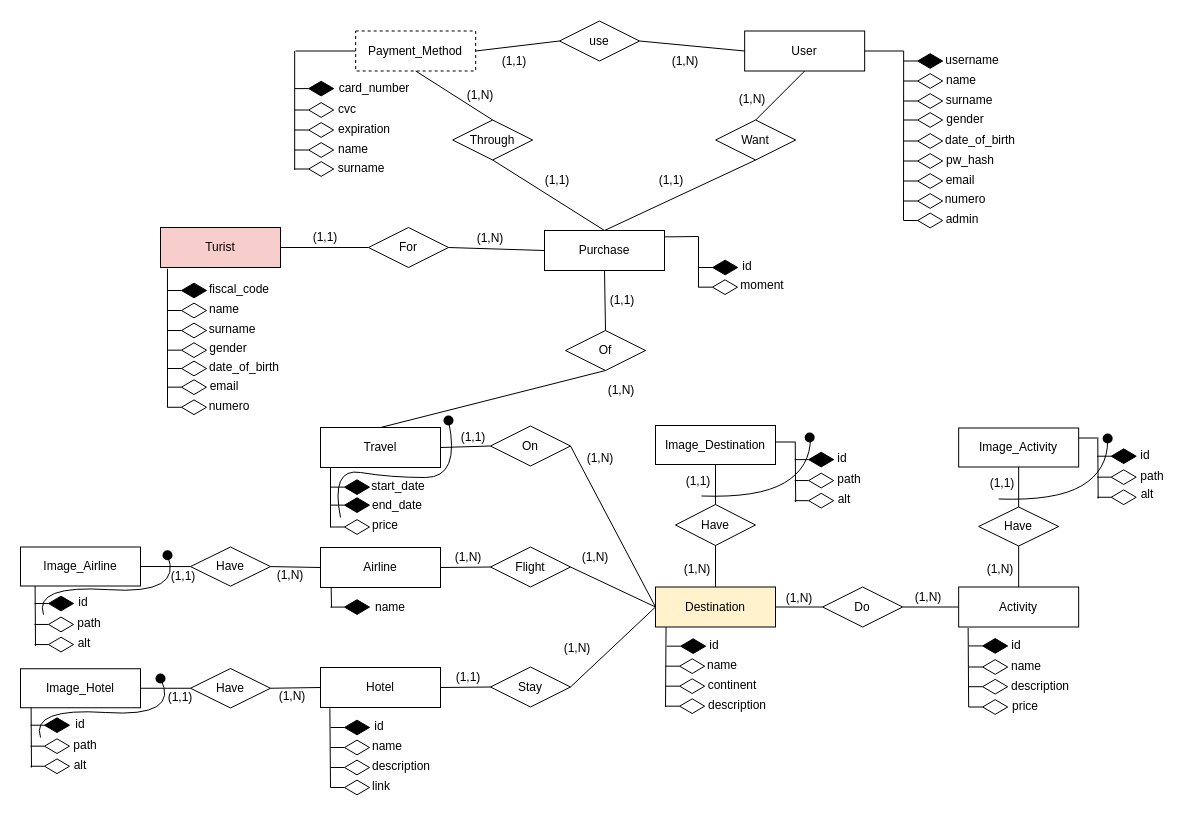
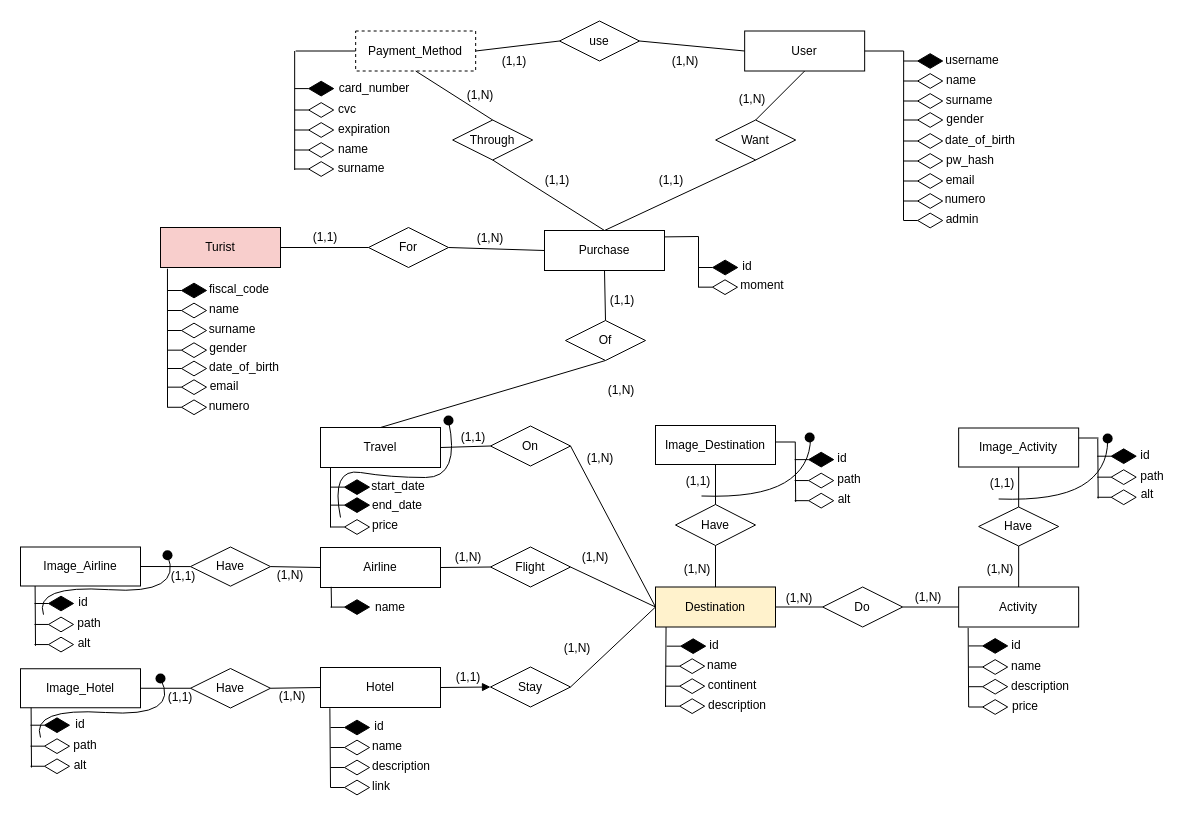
node "Of": moved (606, 351) -> (606, 341)
edge "Stay" -- "Hotel": arrowhead none -> block
